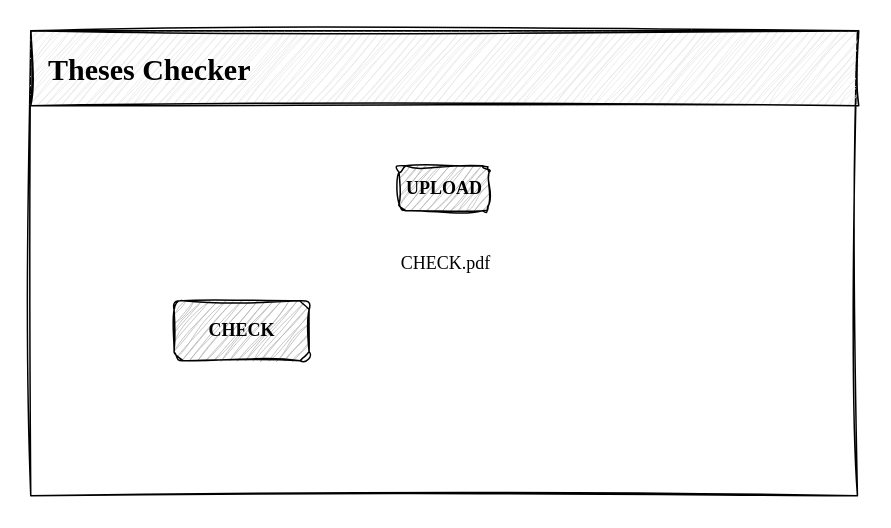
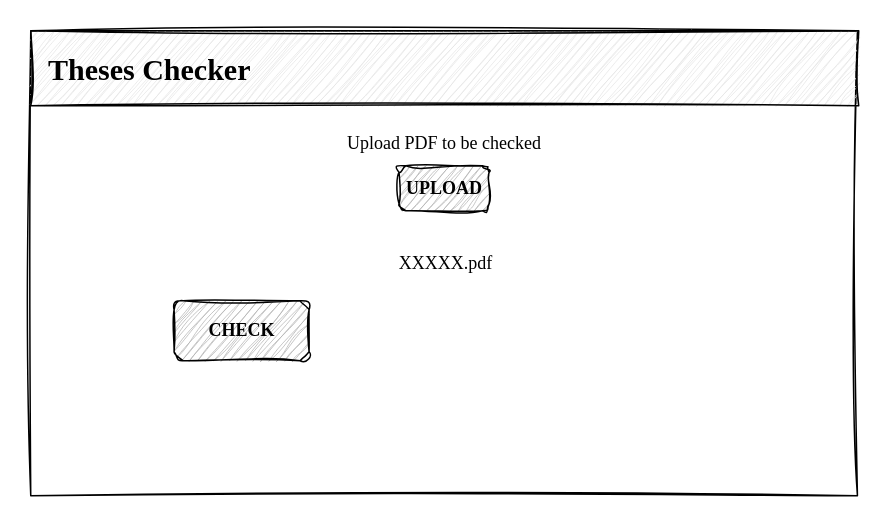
node "Upload PDF to be checked": added
node "CHECK.pdf": label "CHECK.pdf" -> "XXXXX.pdf"
